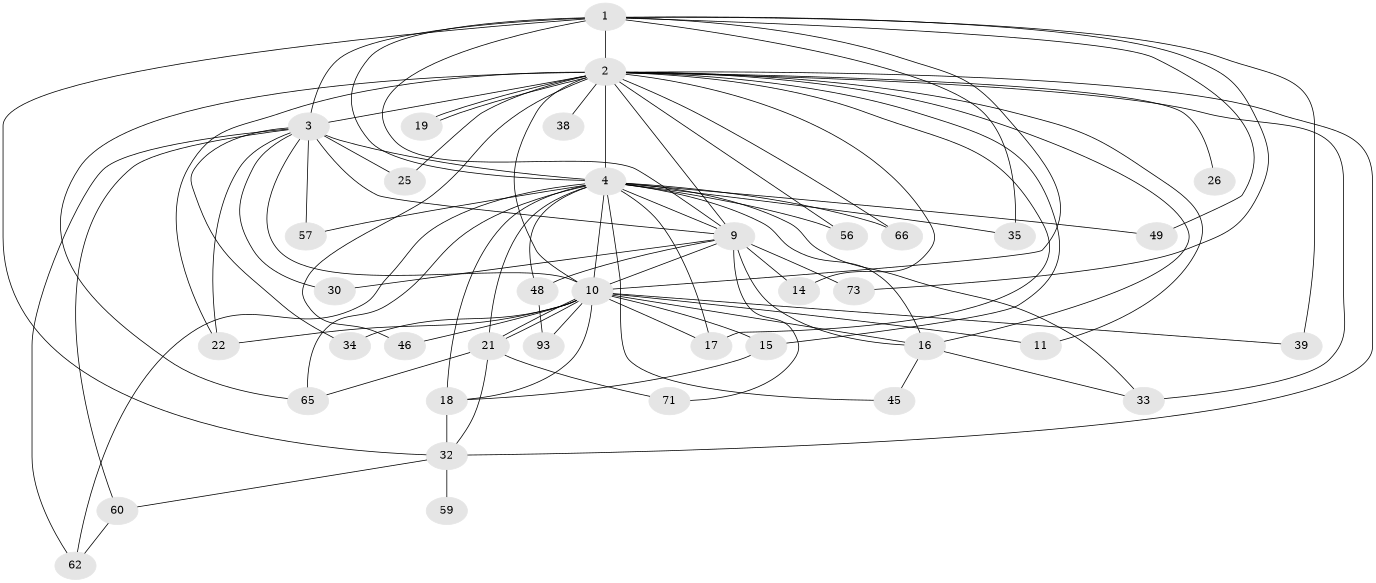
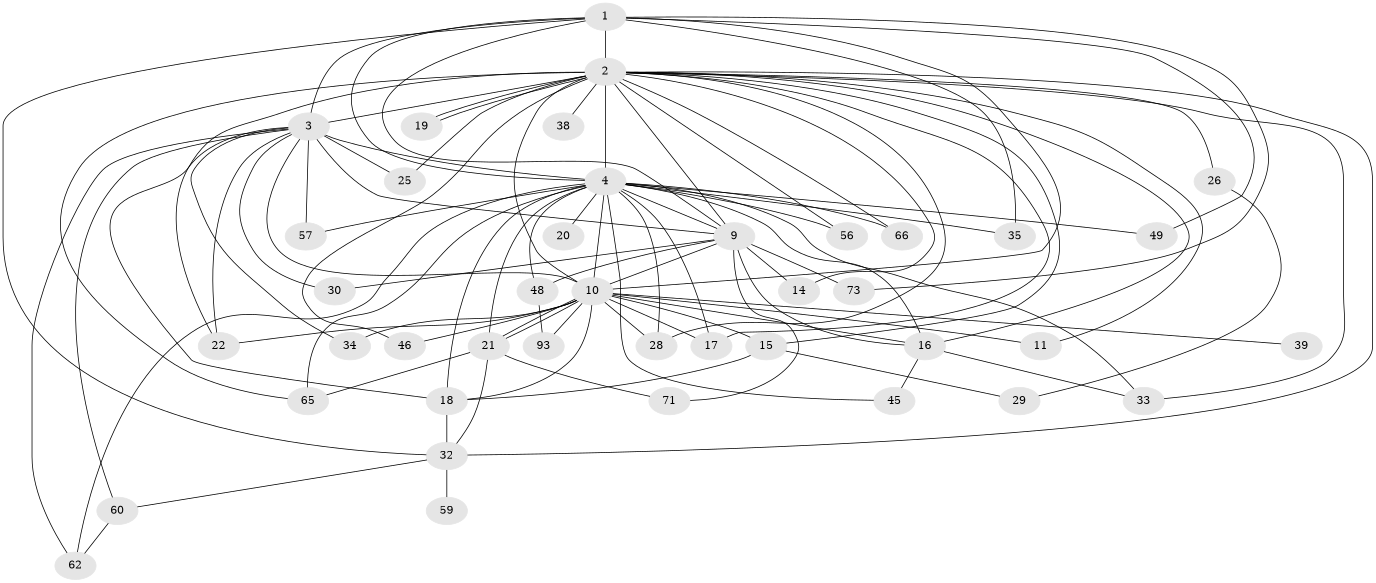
edge "1" -- "39": removed
node "20": added
edge "3" -- "18": added
node "28": added
node "29": added
